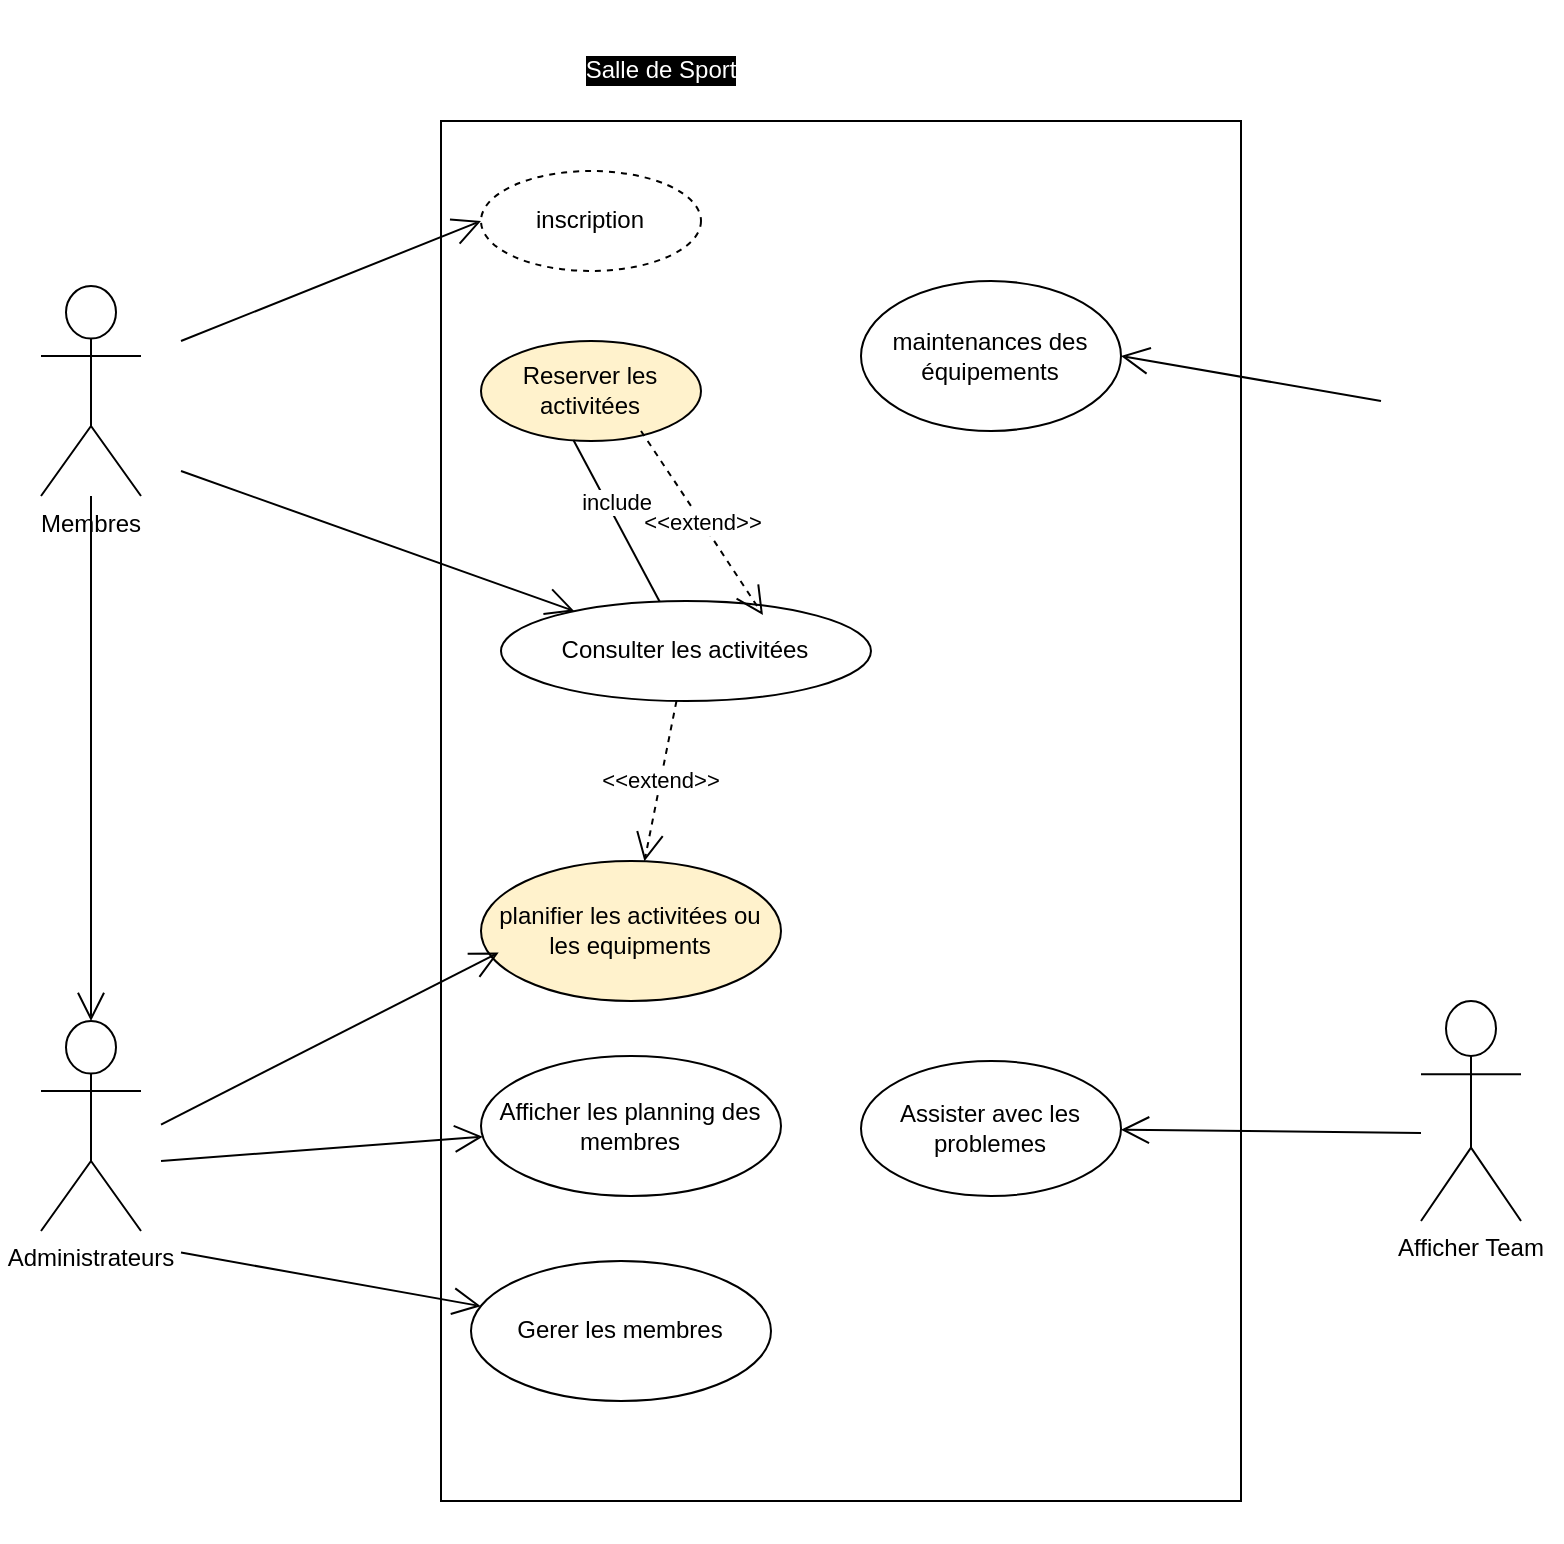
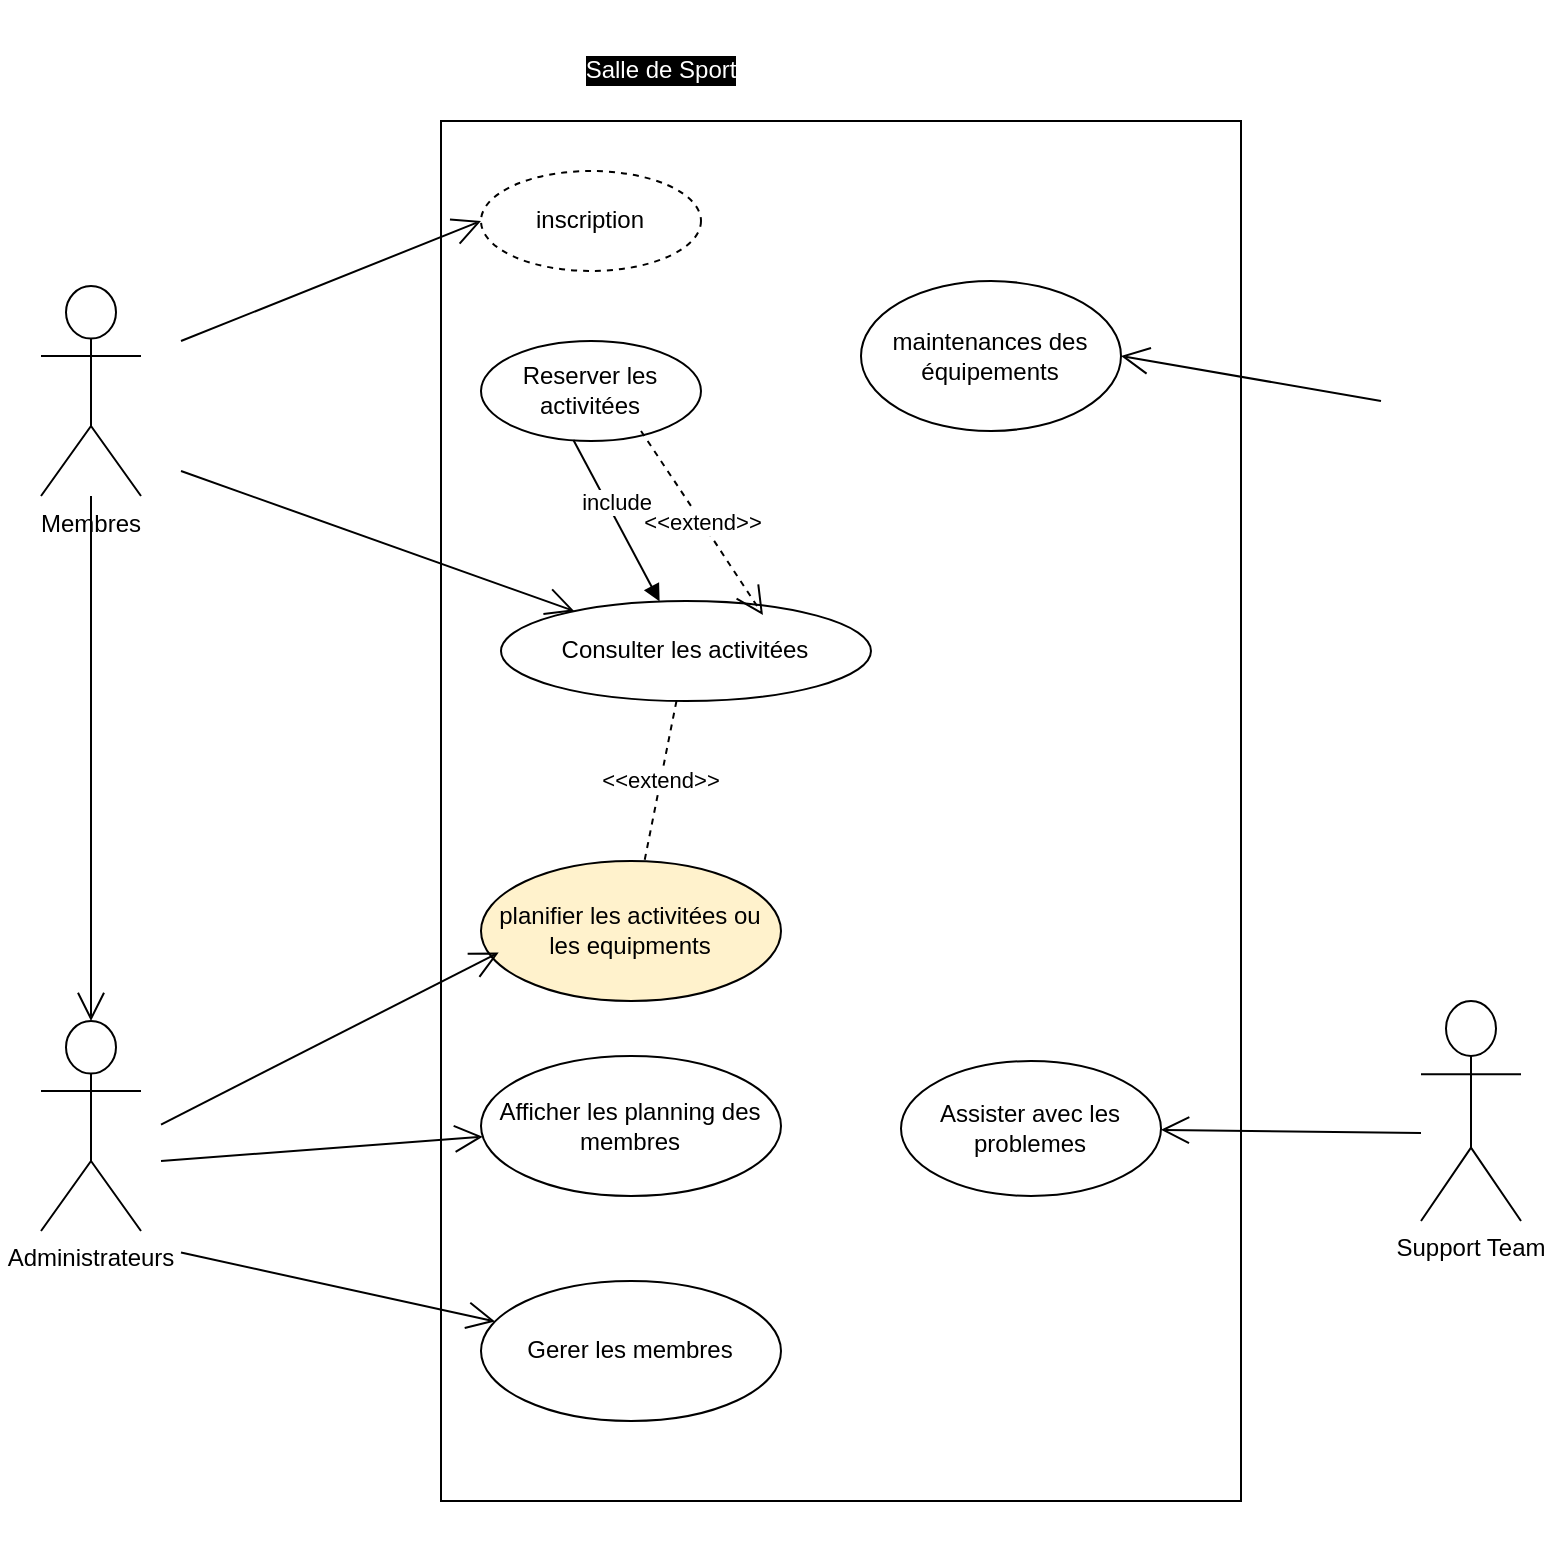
node "Reserver les activitées": fillcolor #fff2cc -> #ffffff
edge "Reserver les activitées" -- "Consulter les activitées": arrowhead none -> block
edge "Consulter les activitées" -> "planifier les activitées ou les equipments": arrowhead open -> none
node "Assister avec les problemes": moved (991, 1129) -> (1031, 1129)
node "Afficher Team": label "Afficher Team" -> "Support Team"
node "Gerer les membres": moved (621, 1331) -> (631, 1351)
